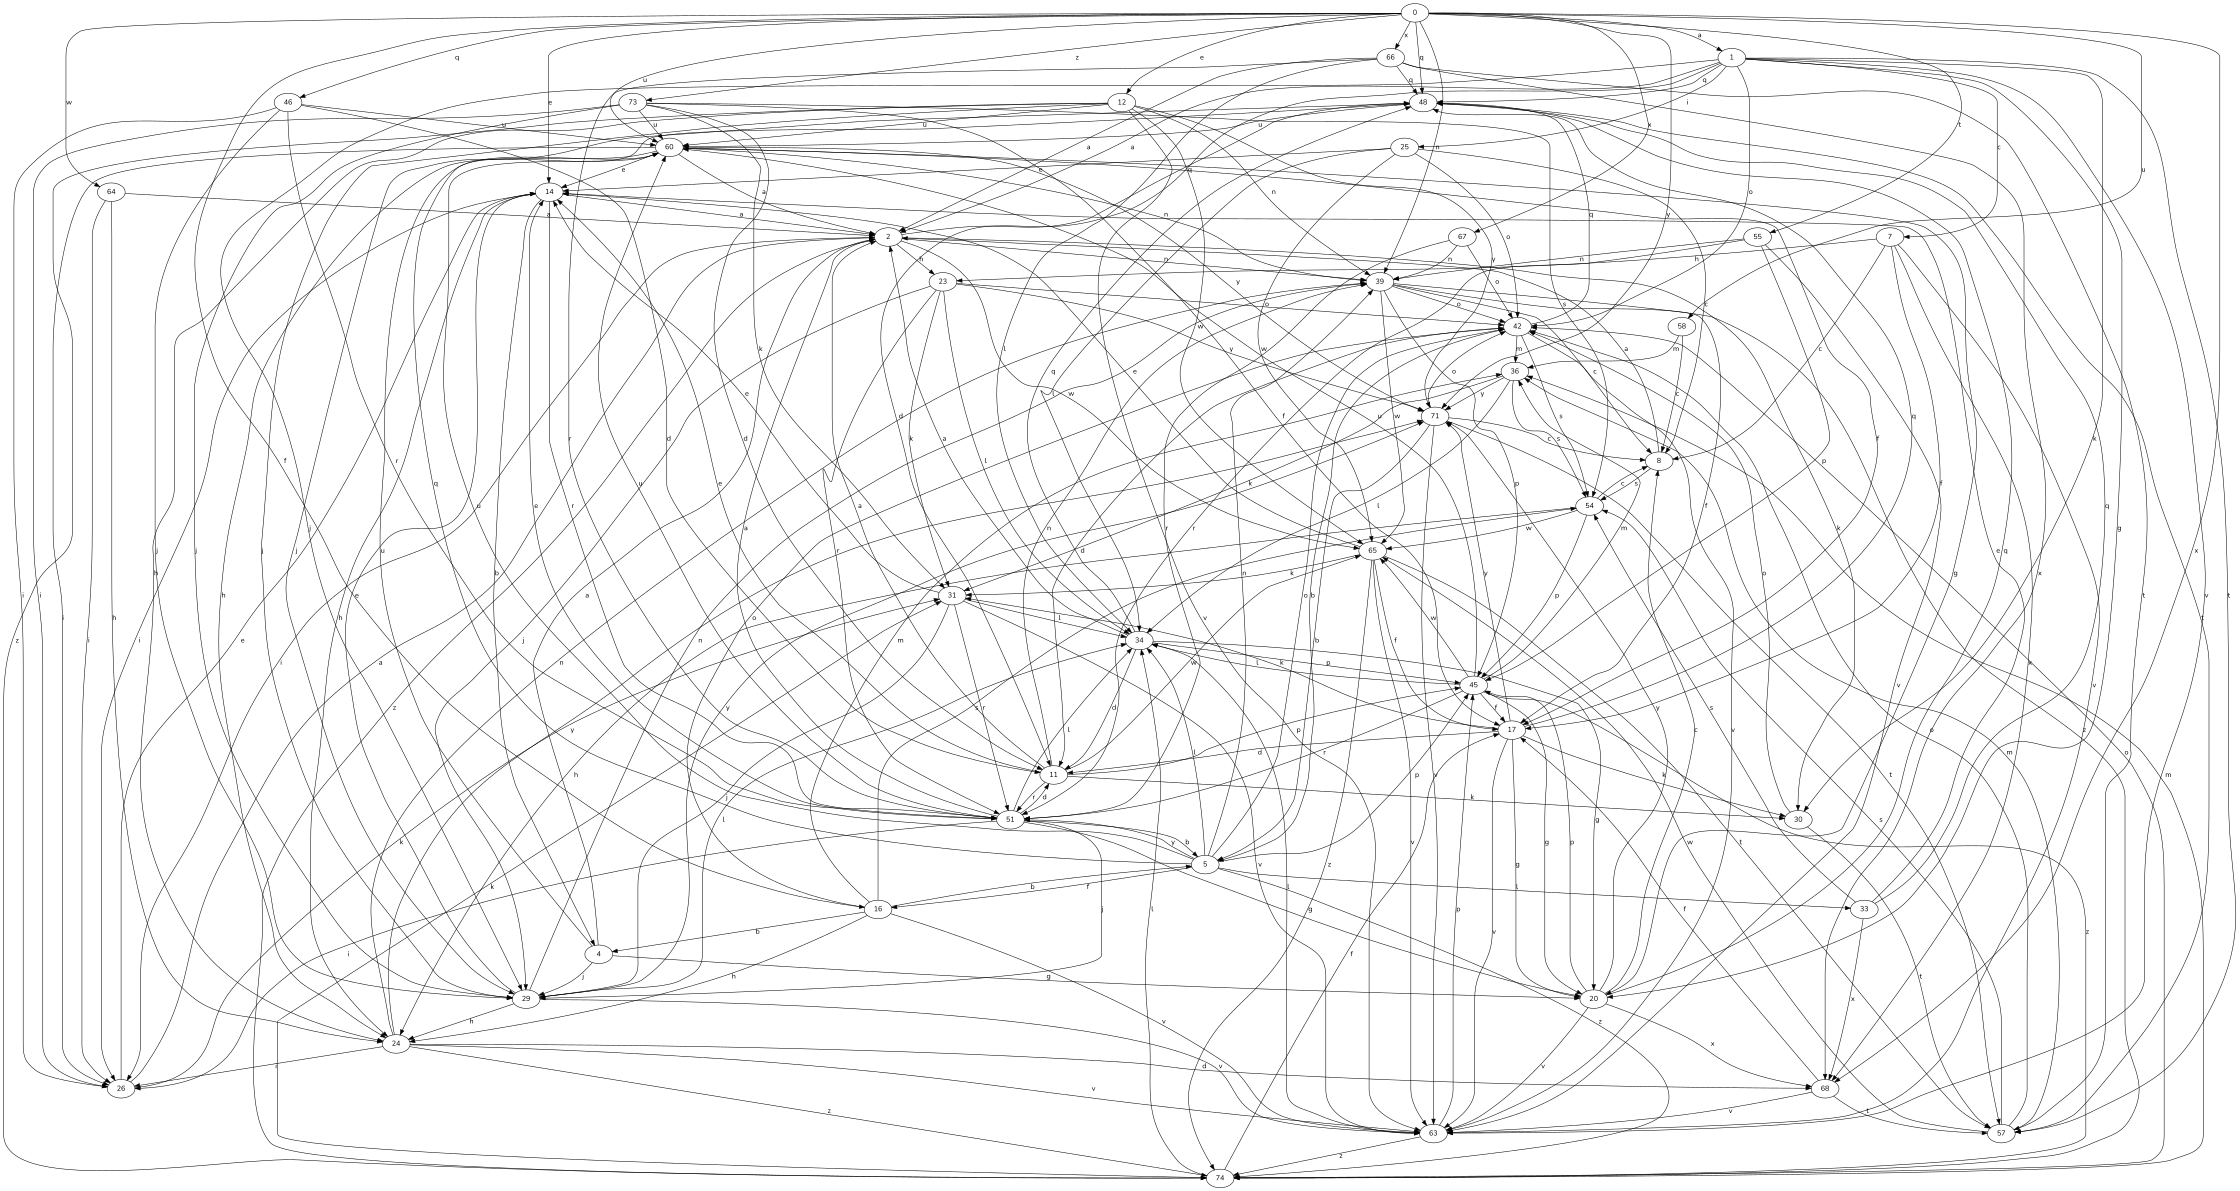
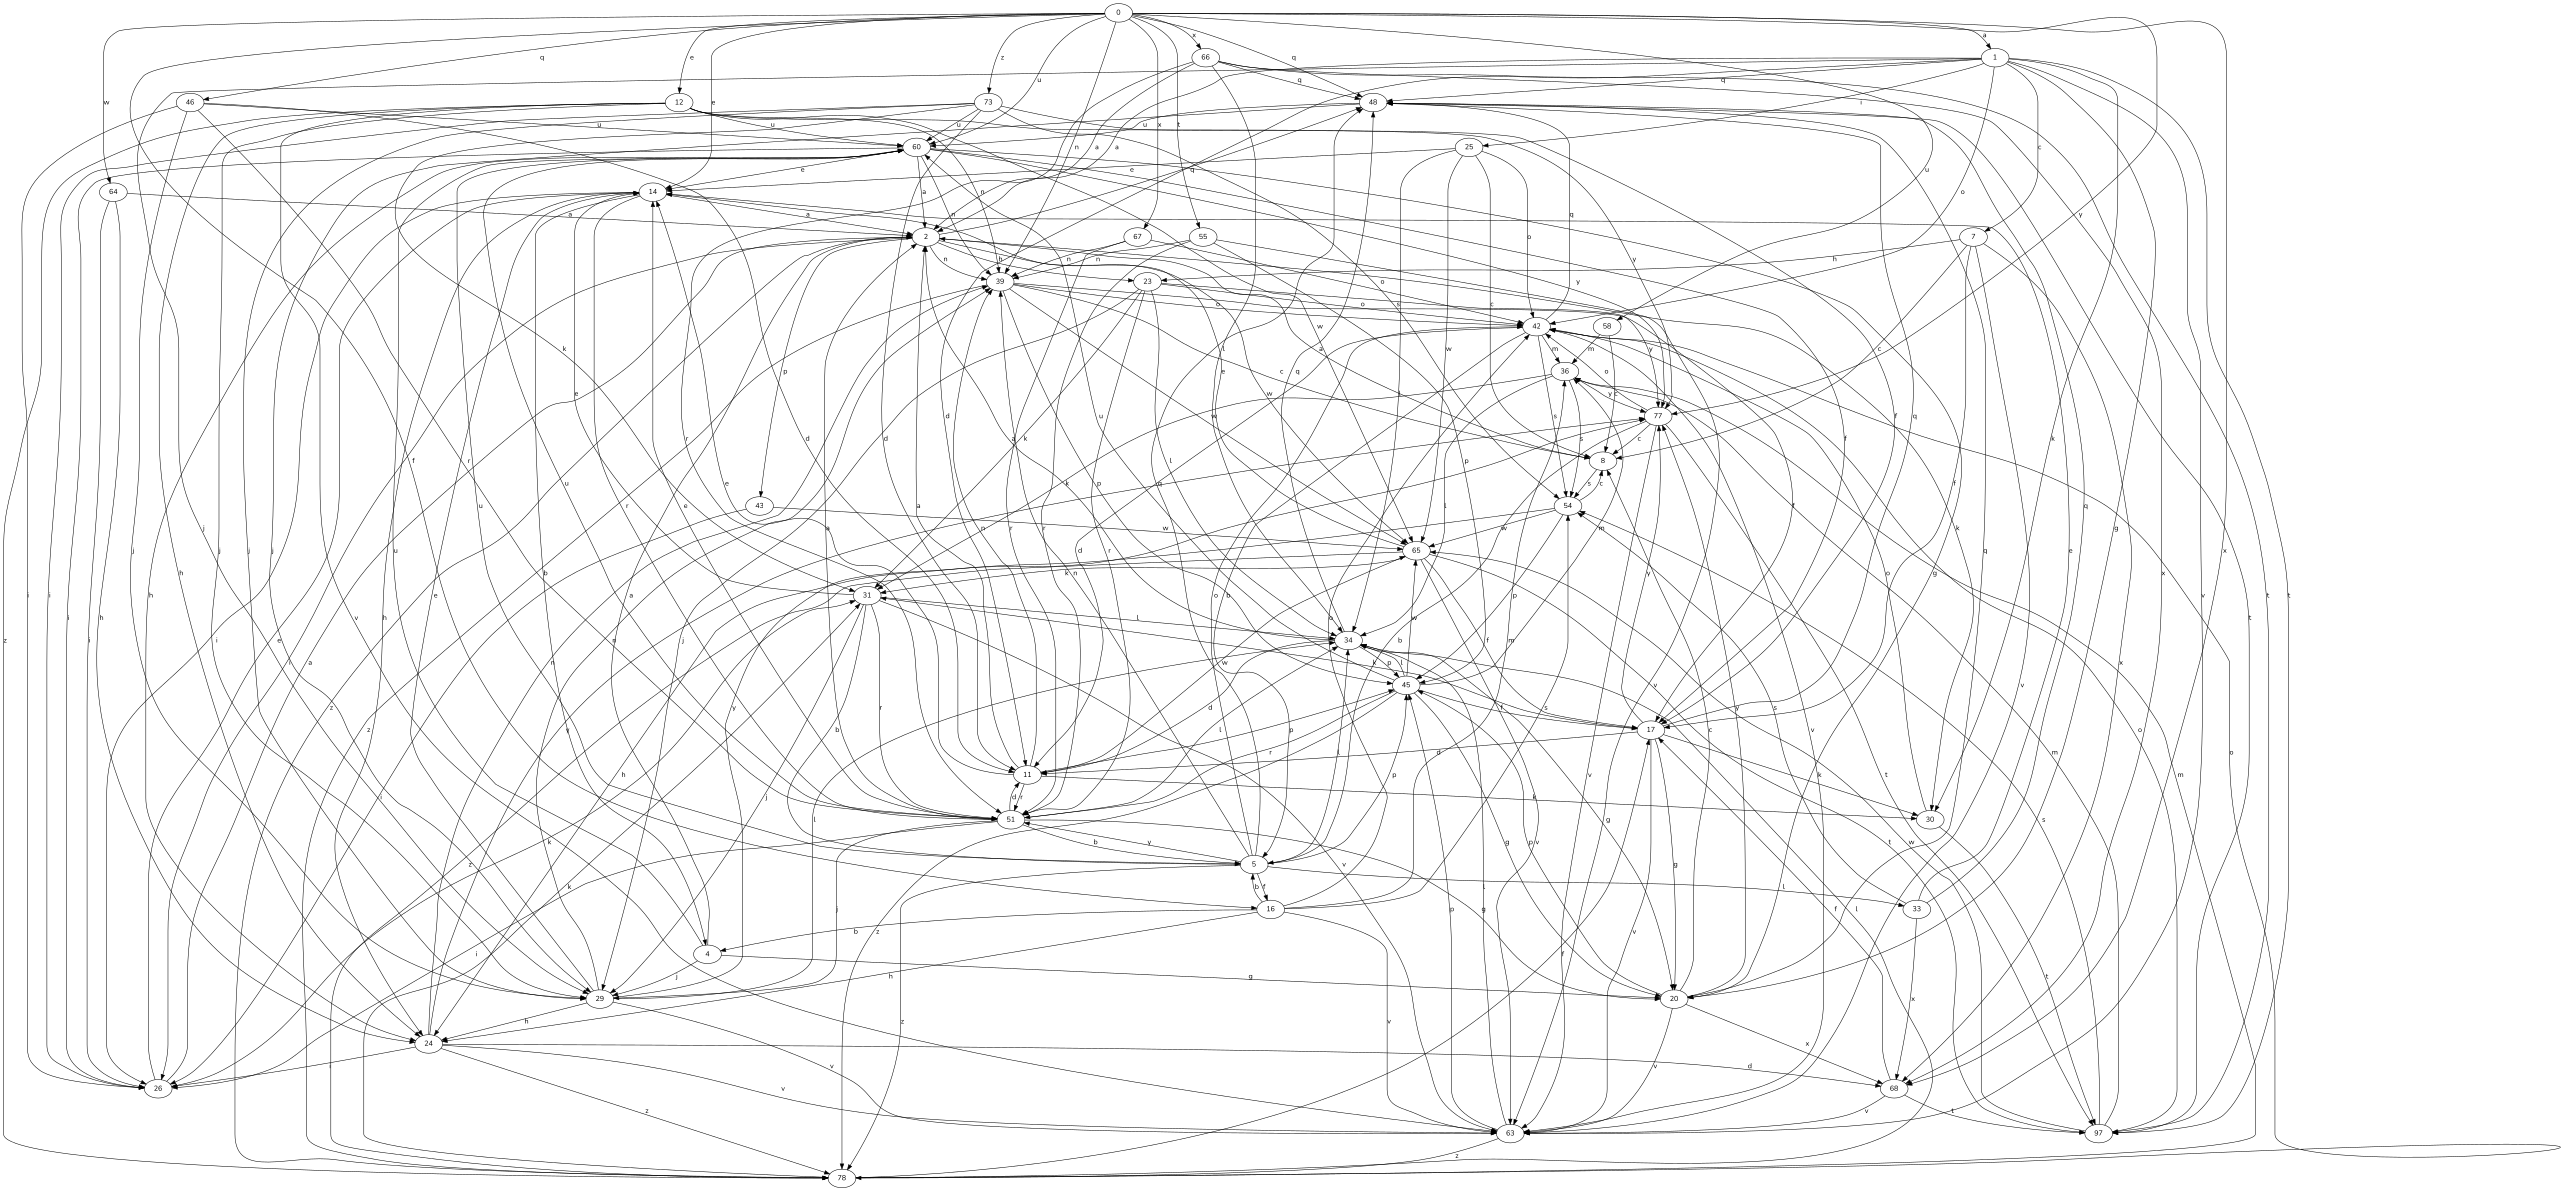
node "71": label "71" -> "77"
node "43": added
edge "31" -> "5": added, label "b"
node "57": label "57" -> "97"
node "74": label "74" -> "78"
